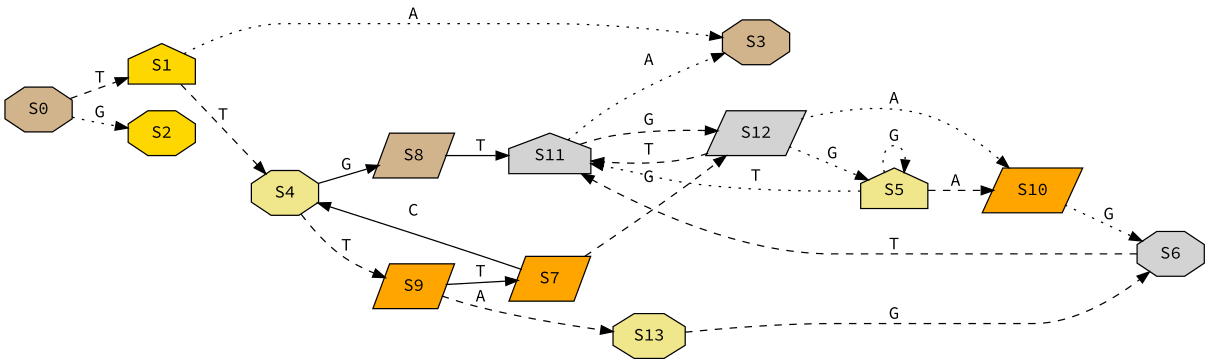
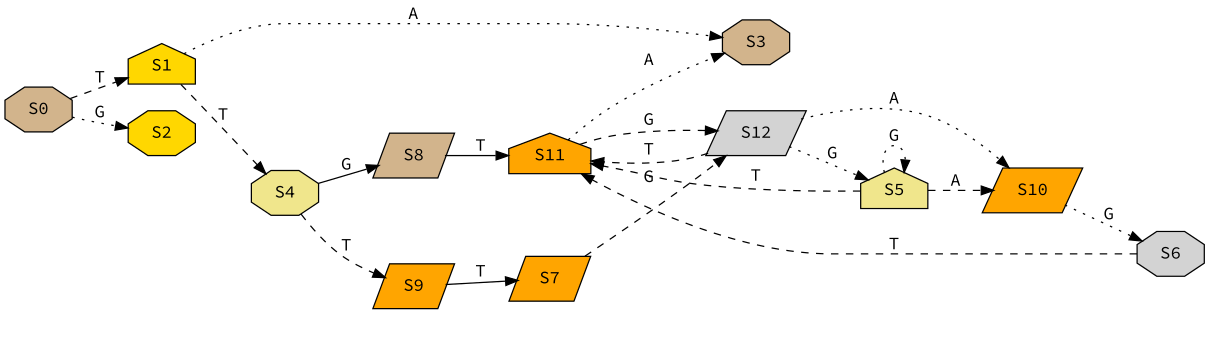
node "S11": fillcolor lightgrey -> orange
edge "S5" -> "S11": style dotted -> dashed
edge "S7" -> "S4": removed, label "C"
node "S13": removed
